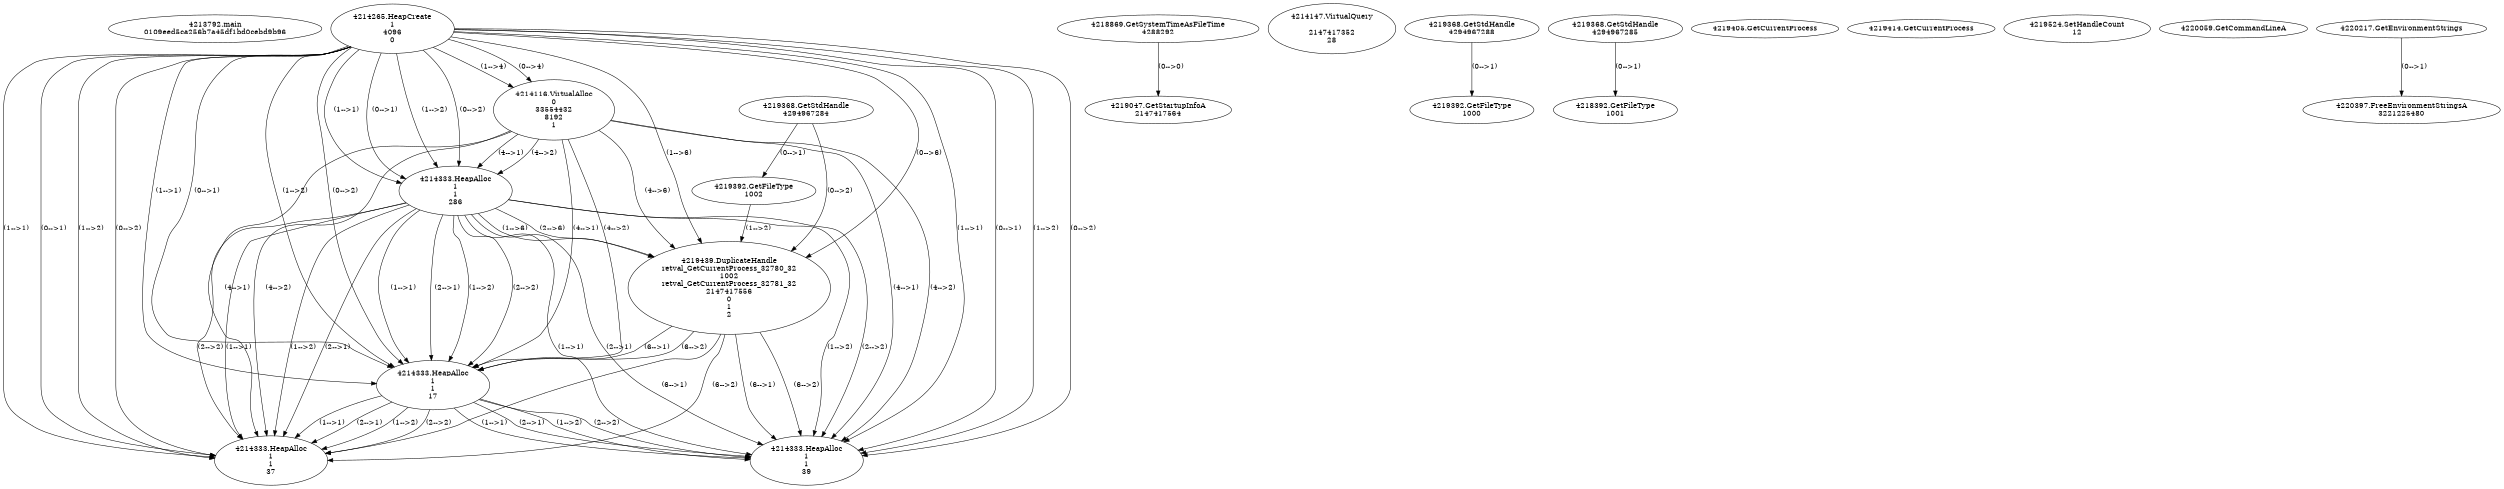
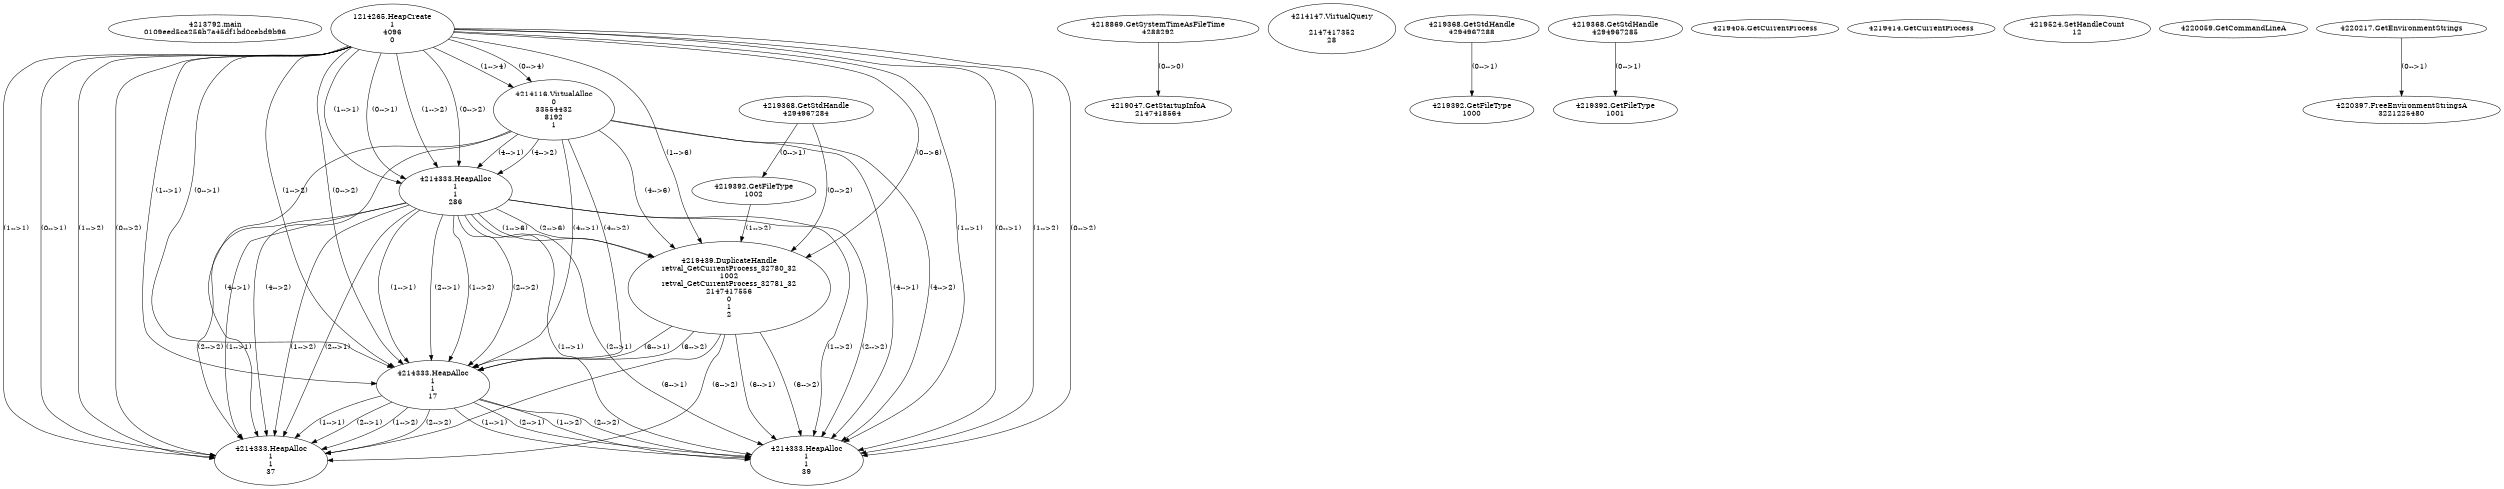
node "4214265.HeapCreate 1 4096 0": label "4214265.HeapCreate 1 4096 0" -> "1214265.HeapCreate 1 4096 0"
node "4219047.GetStartupInfoA 2147417564": label "4219047.GetStartupInfoA 2147417564" -> "4219047.GetStartupInfoA 2147418564"
node "4218392.GetFileType 1001": label "4218392.GetFileType 1001" -> "4219392.GetFileType 1001"
